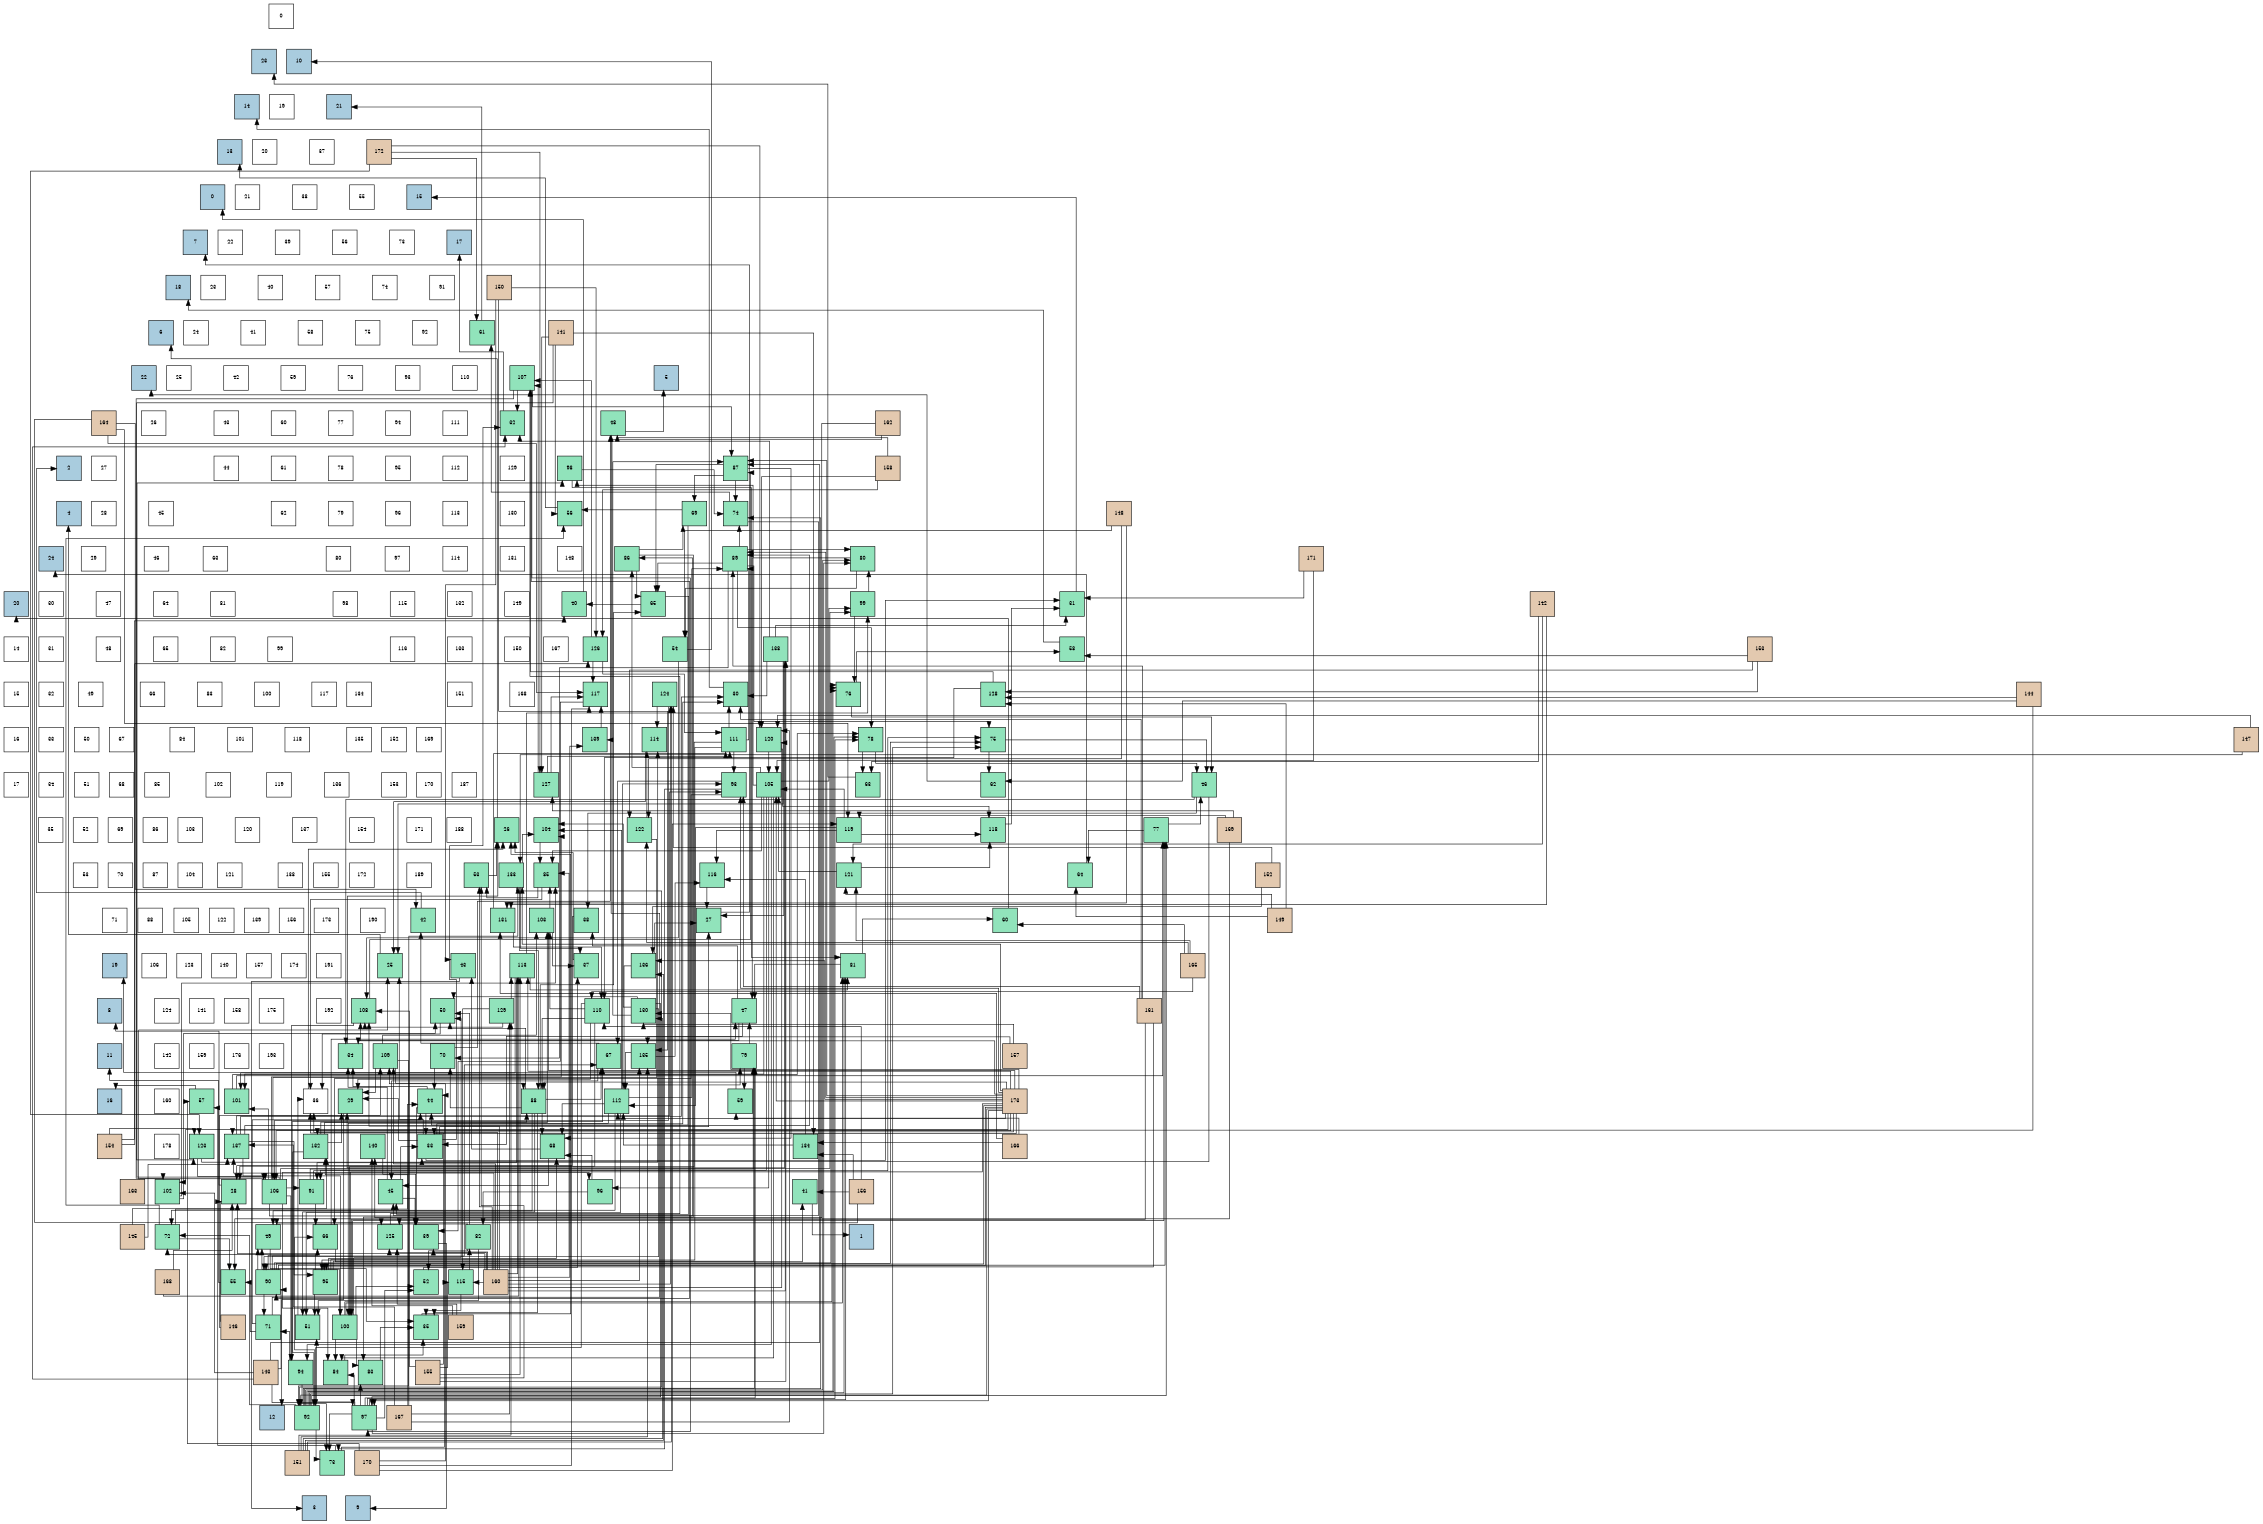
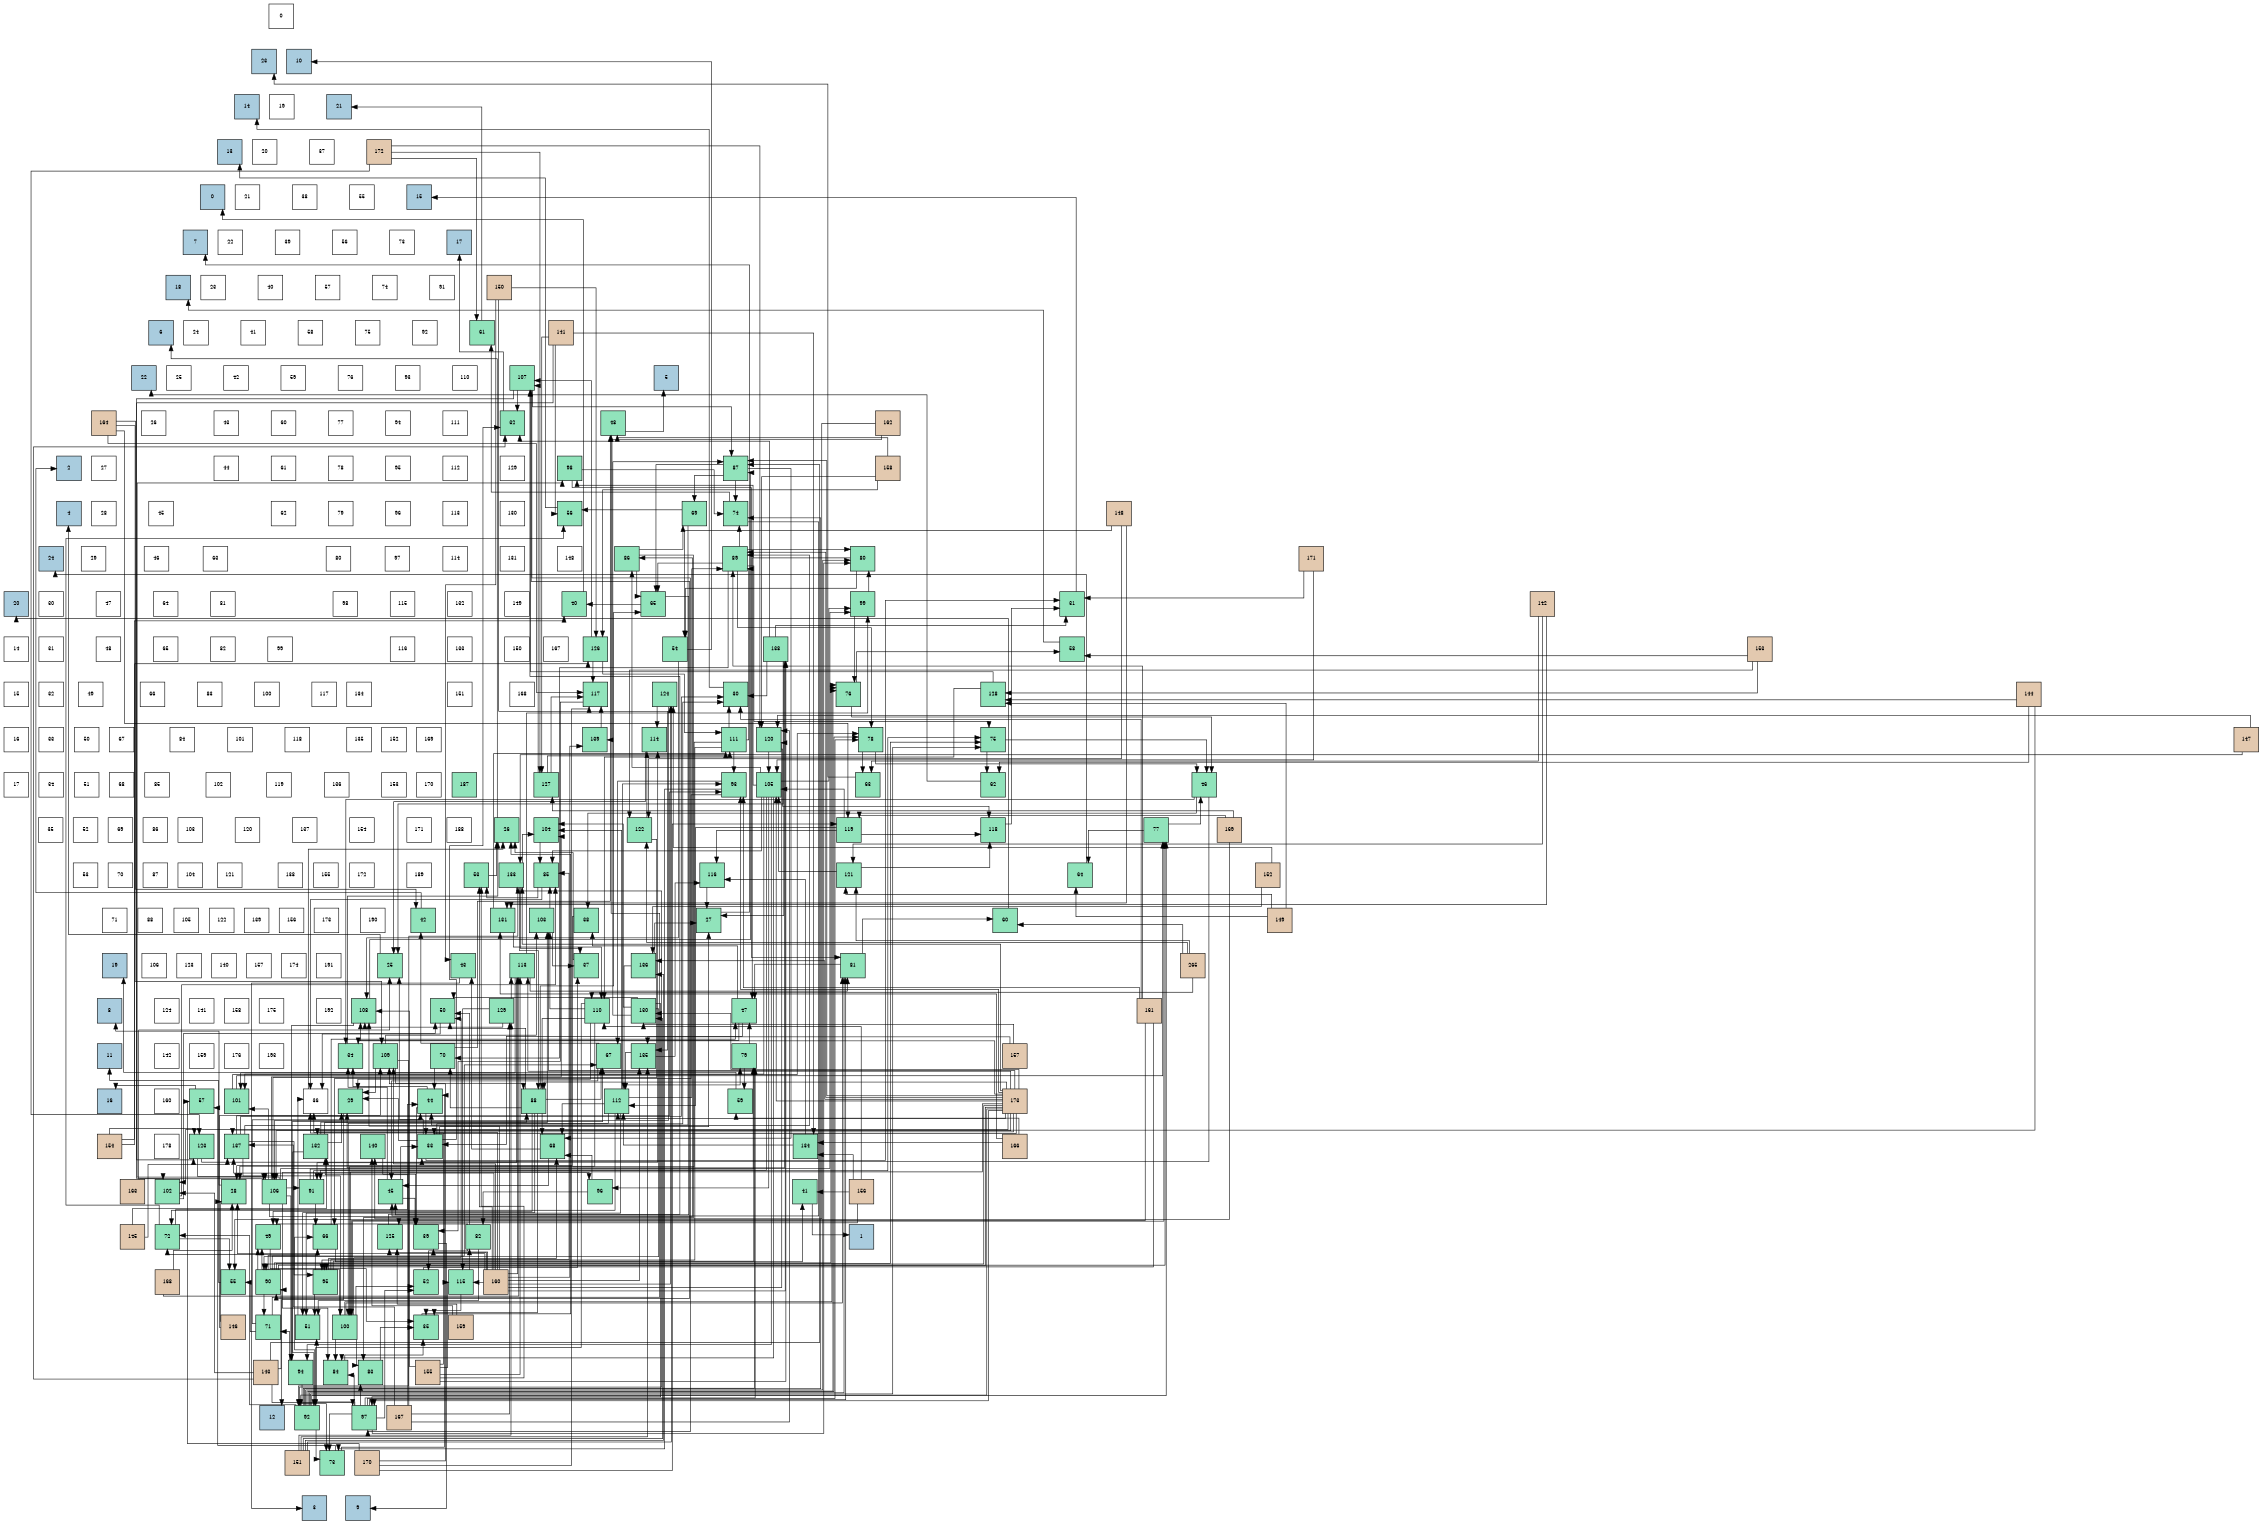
node "187": fillcolor #ffffff -> #91e3bb
node "165": label "165" -> "265"
edge "164" -> "125": now "164" -> "109"
